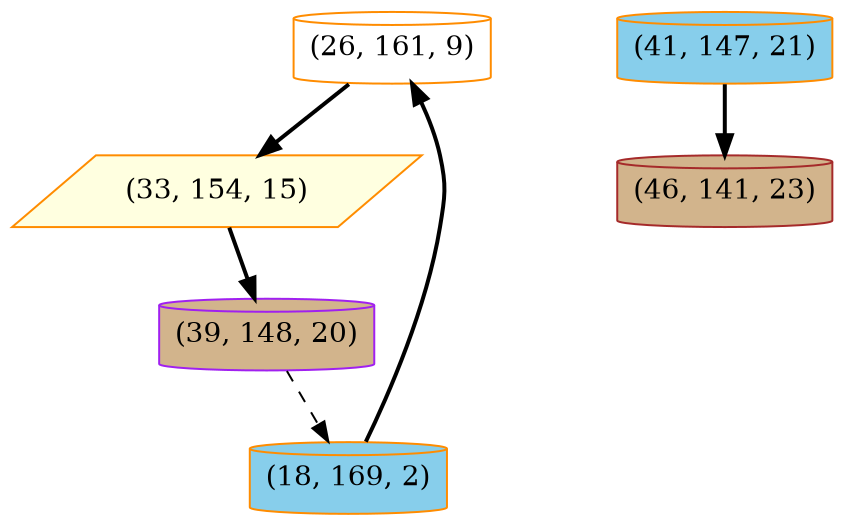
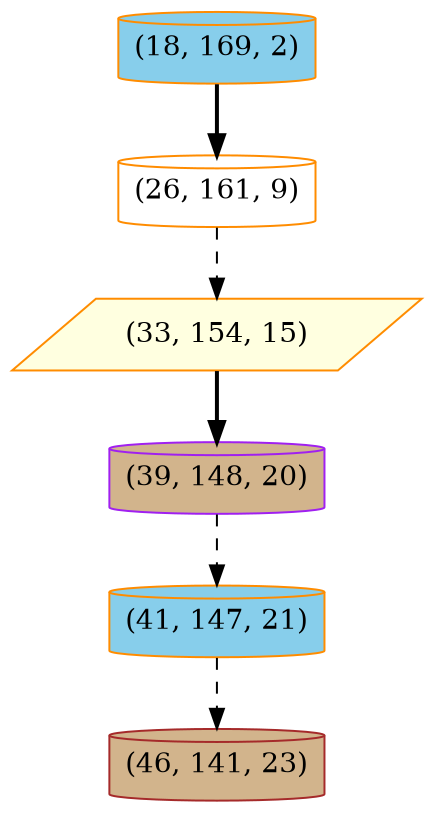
edge "(41, 147, 21)" -> "(46, 141, 23)": style bold -> dashed
edge "(26, 161, 9)" -> "(33, 154, 15)": style bold -> dashed
edge "(39, 148, 20)" -> "(18, 169, 2)": now "(39, 148, 20)" -> "(41, 147, 21)"
